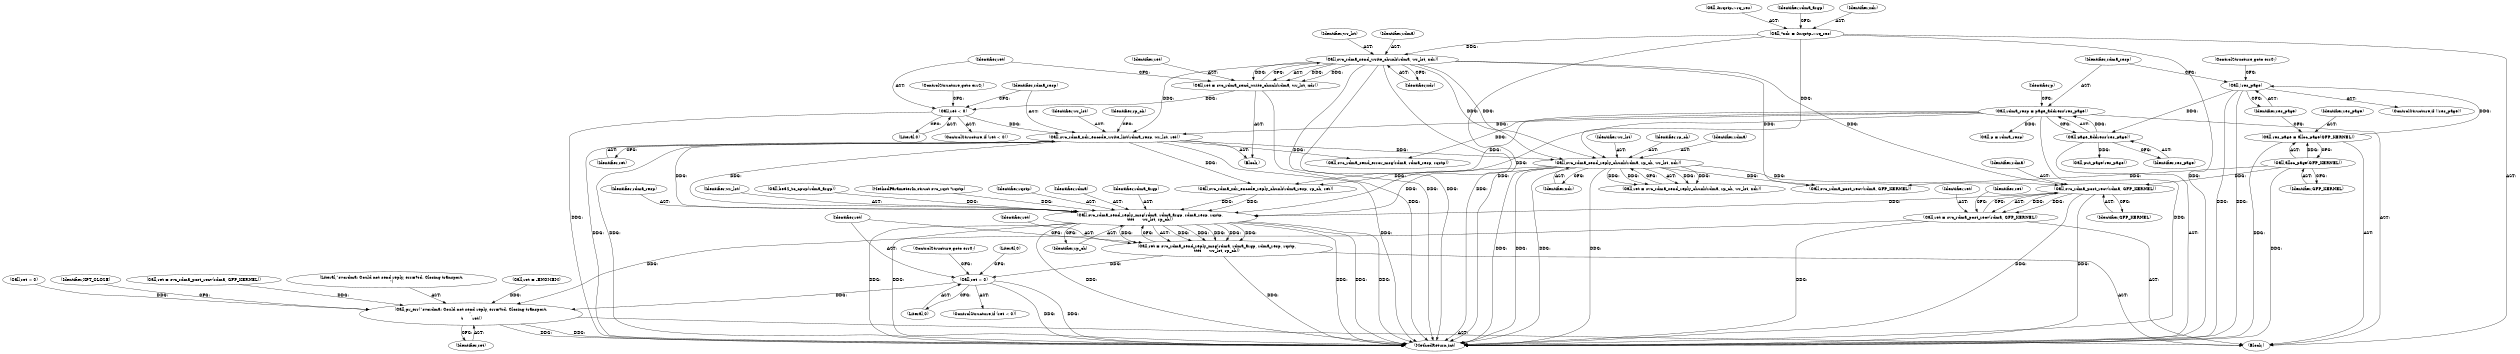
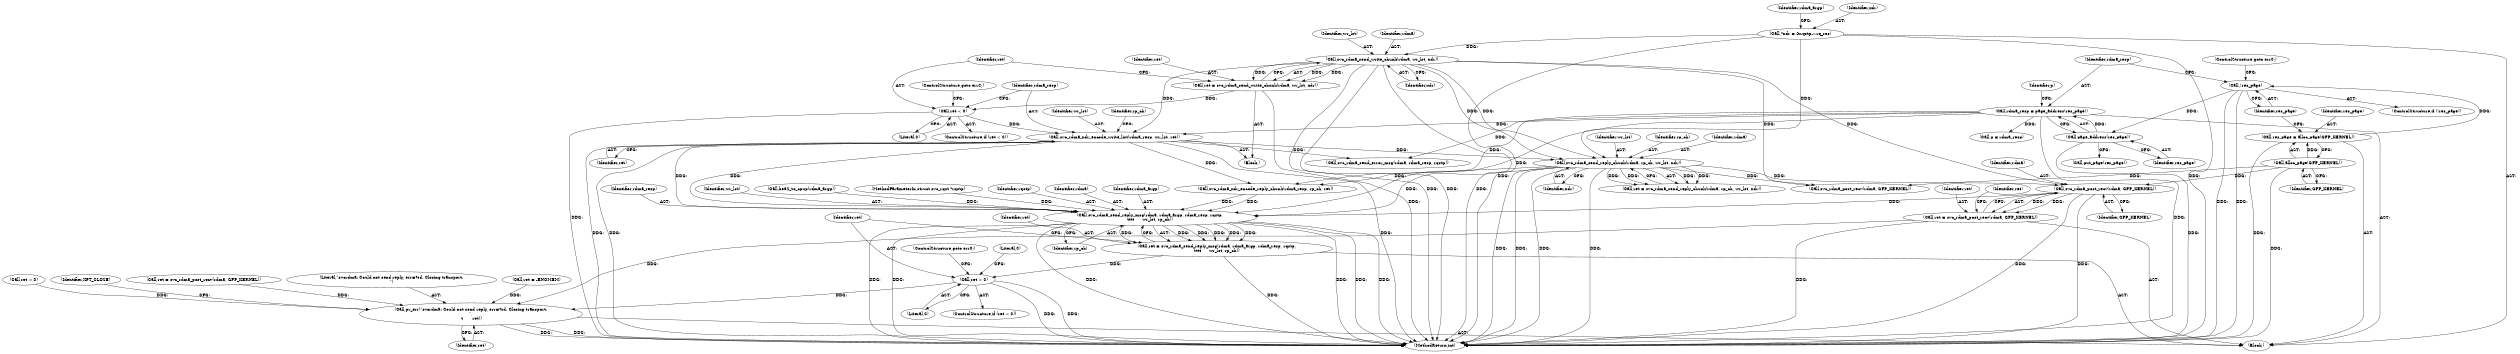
node "(Call,&rqstp->rq_res)": removed
edge "(Call,page_address(res_page))" -> "(Call,put_page(res_page))": label "DDG: " -> "CFG: "
edge "(Call,page_address(res_page))" -> "(MethodReturn,int)": label "AST: " -> "DDG: "
